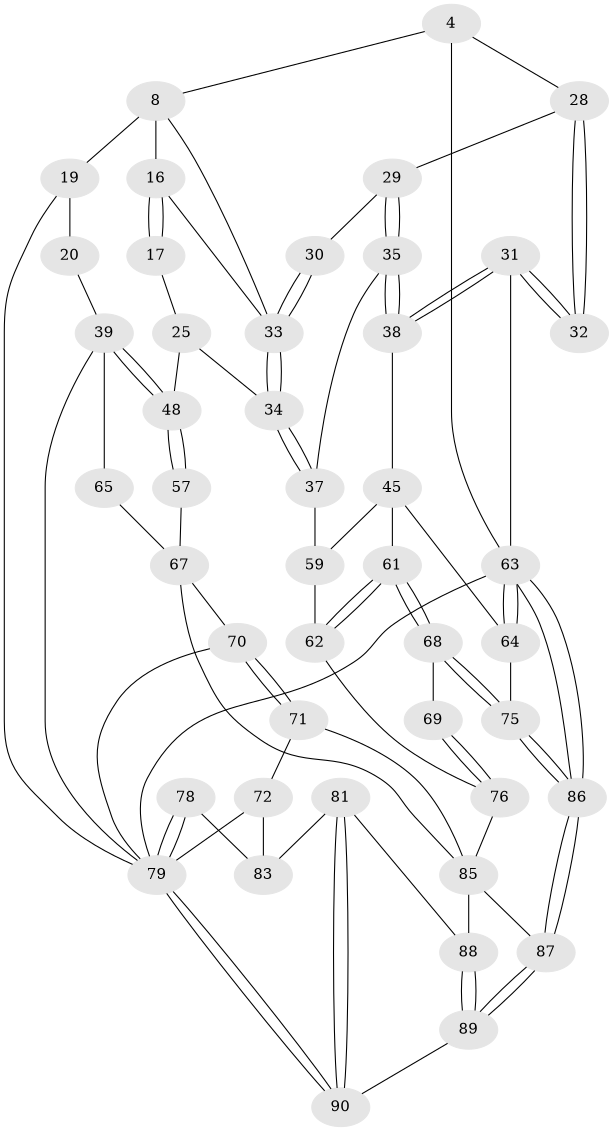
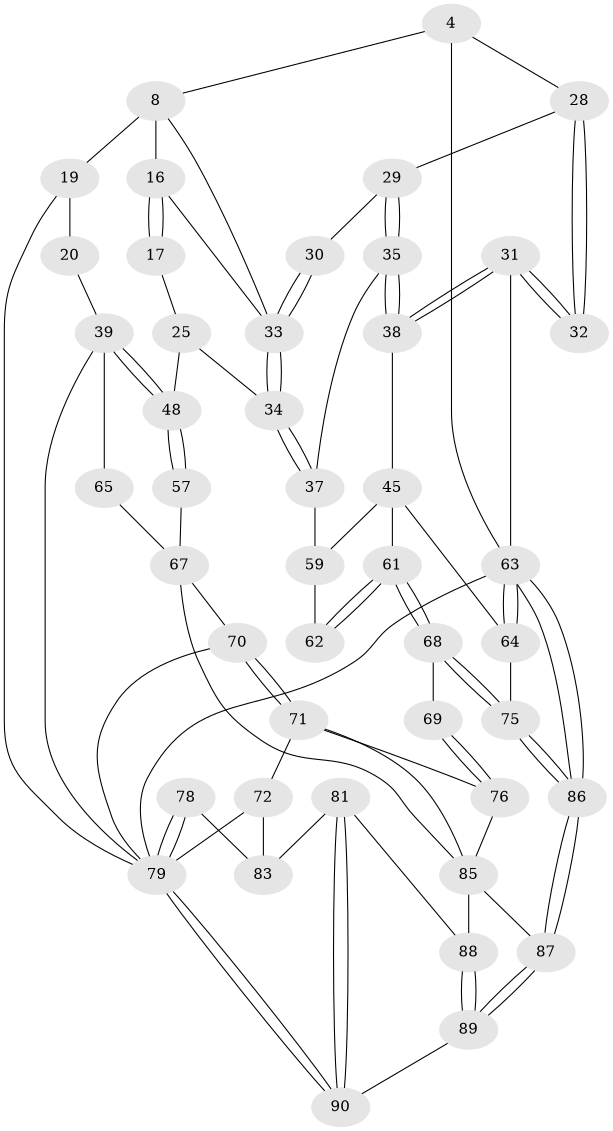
edge "62" -- "76": now "71" -- "76"
